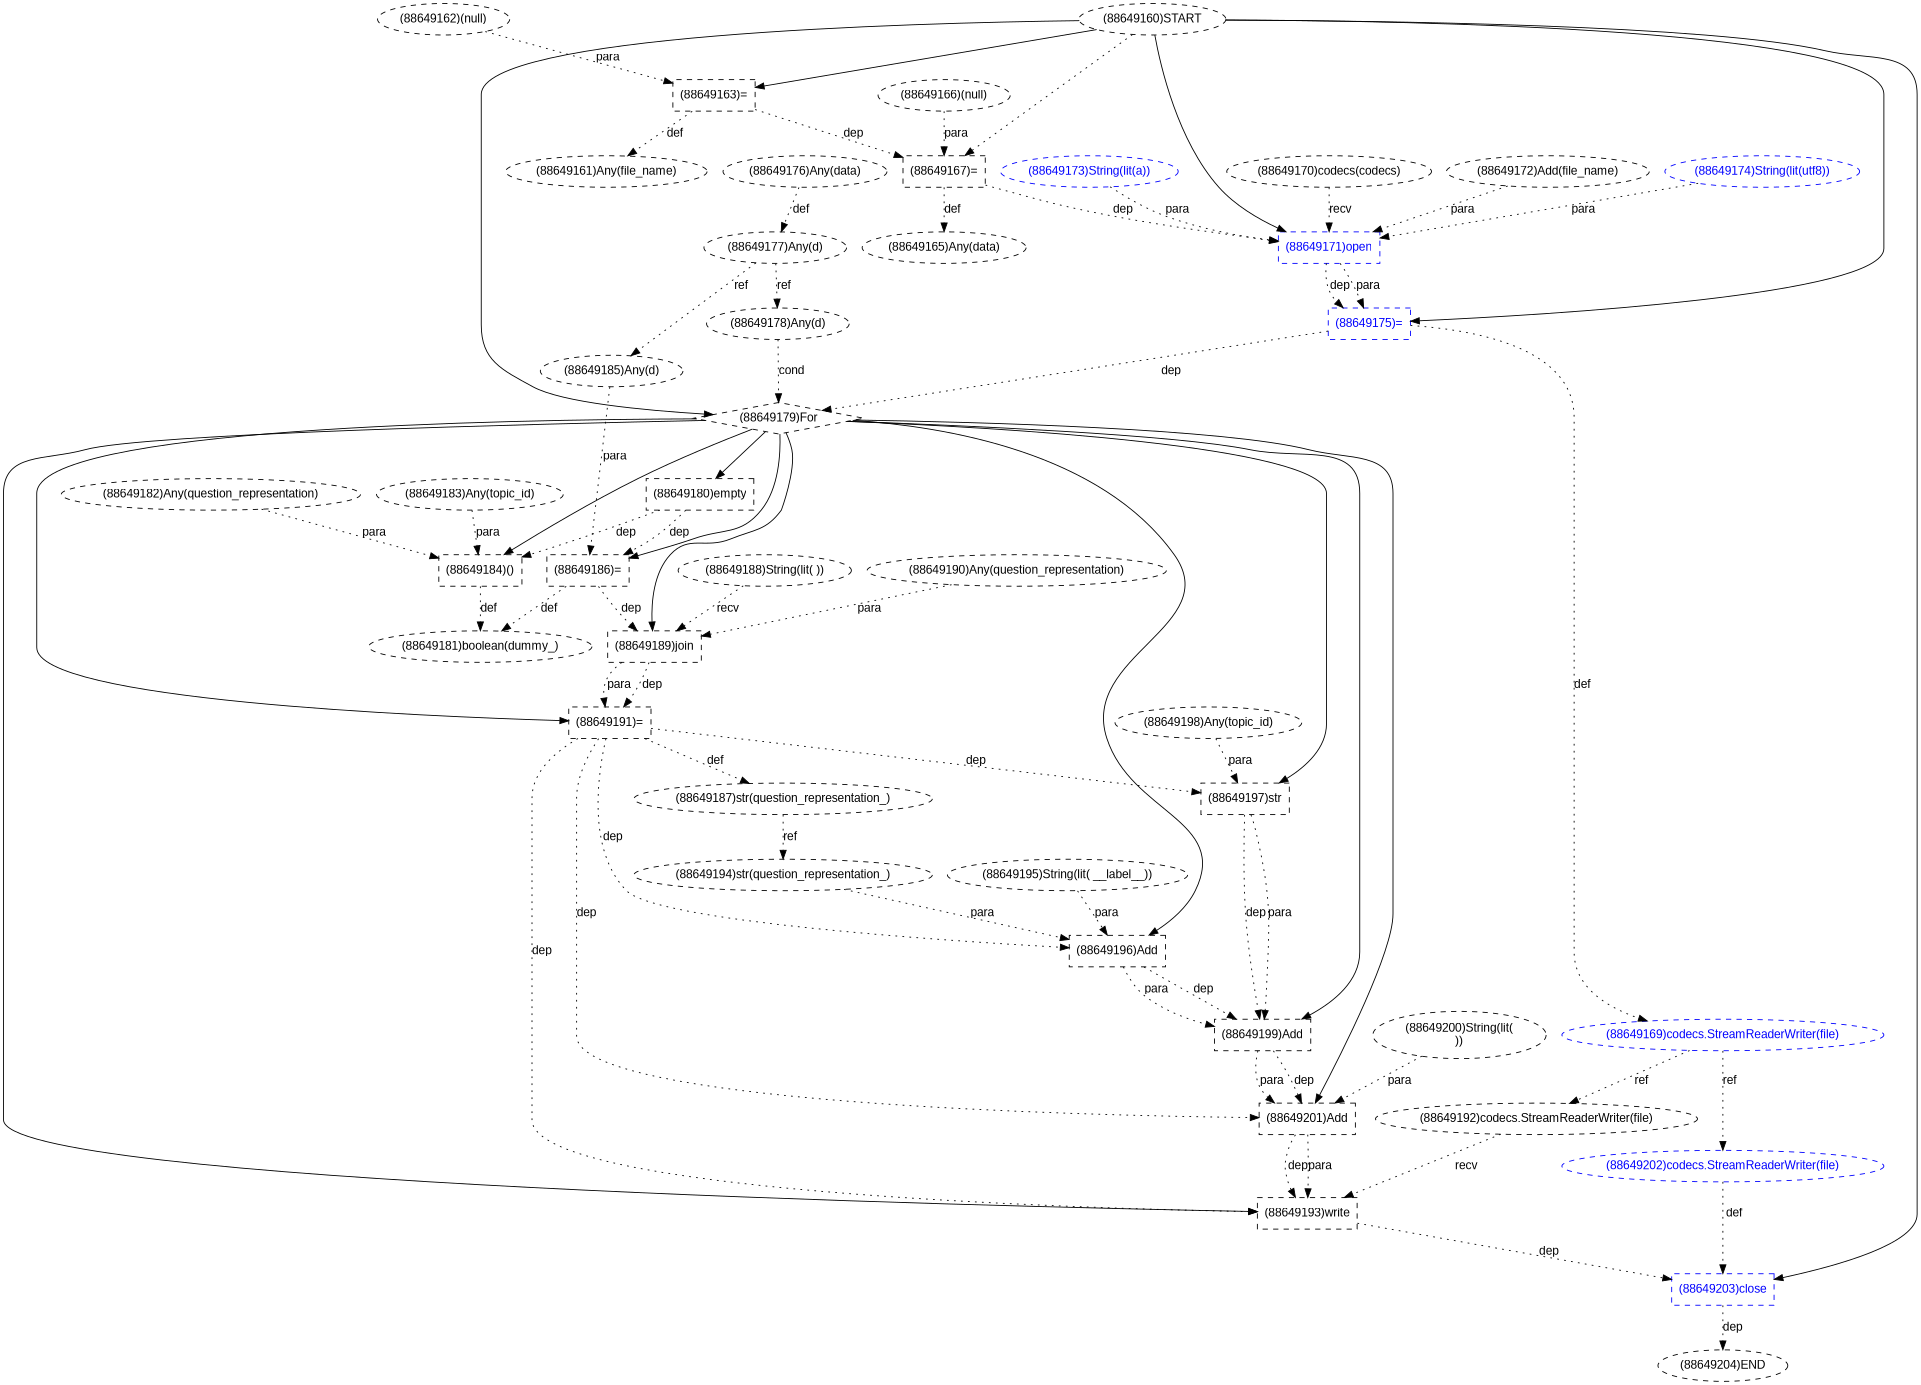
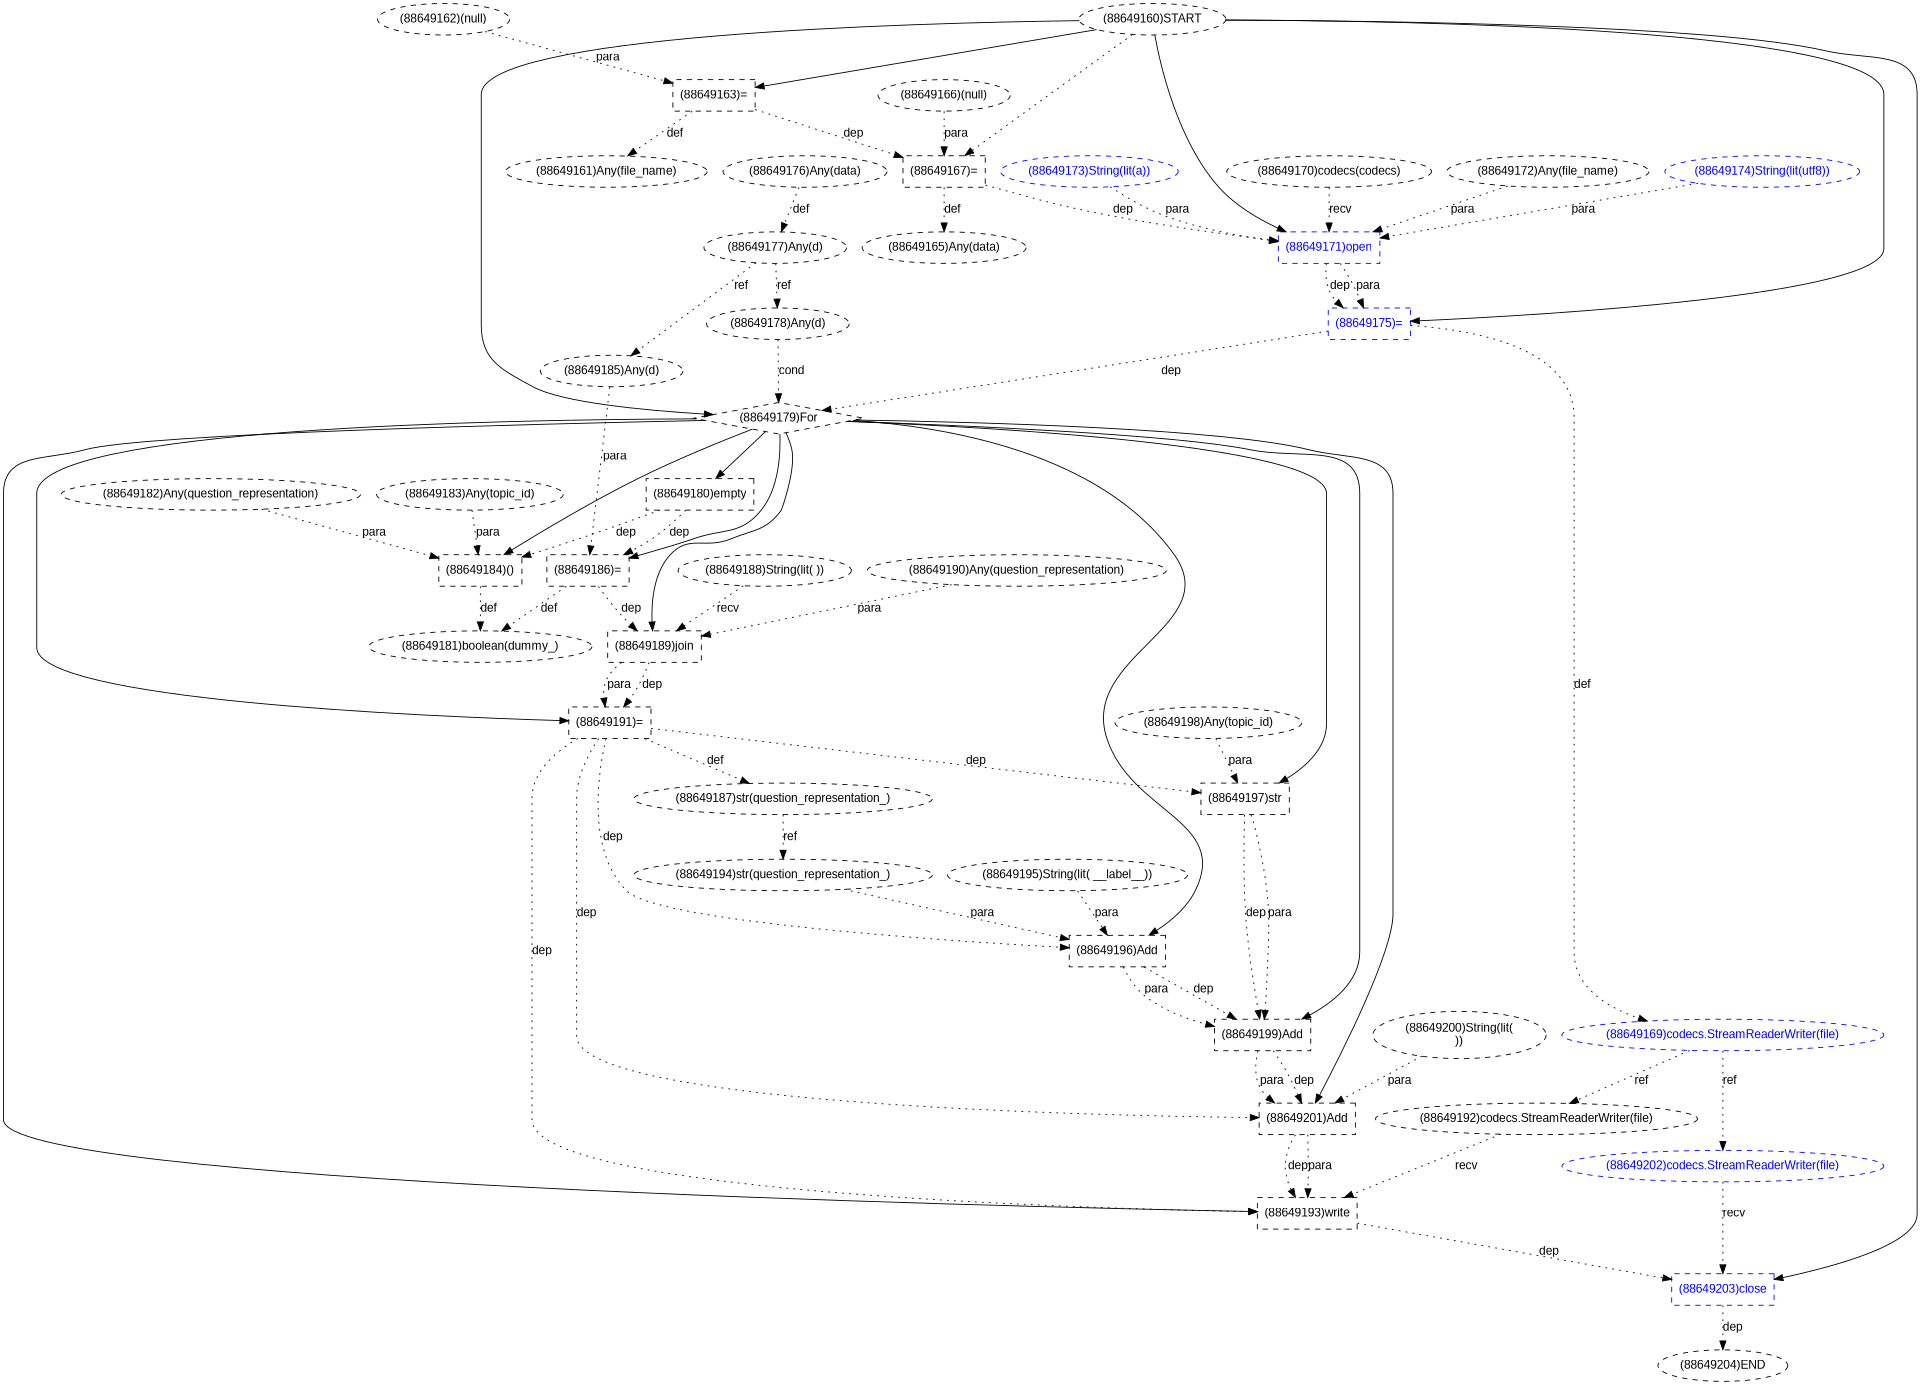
node "(88649172)Add(file_name)": label "(88649172)Add(file_name)" -> "(88649172)Any(file_name)"
edge "(88649202)codecs.StreamReaderWriter(file)" -> "(88649203)close": label "def" -> "recv"
